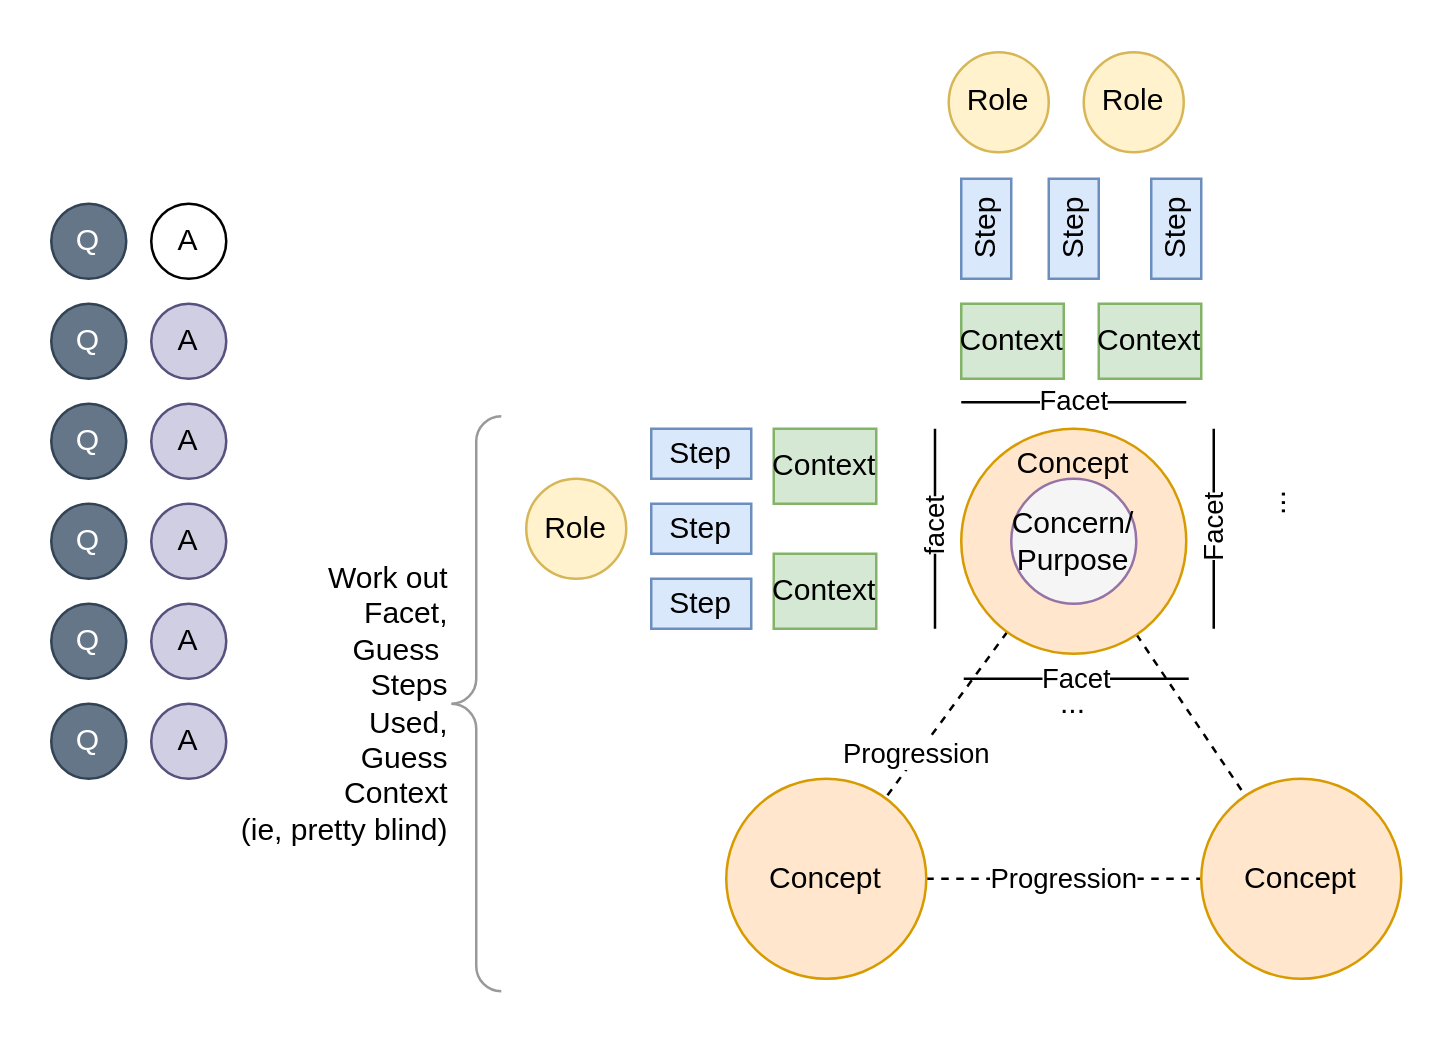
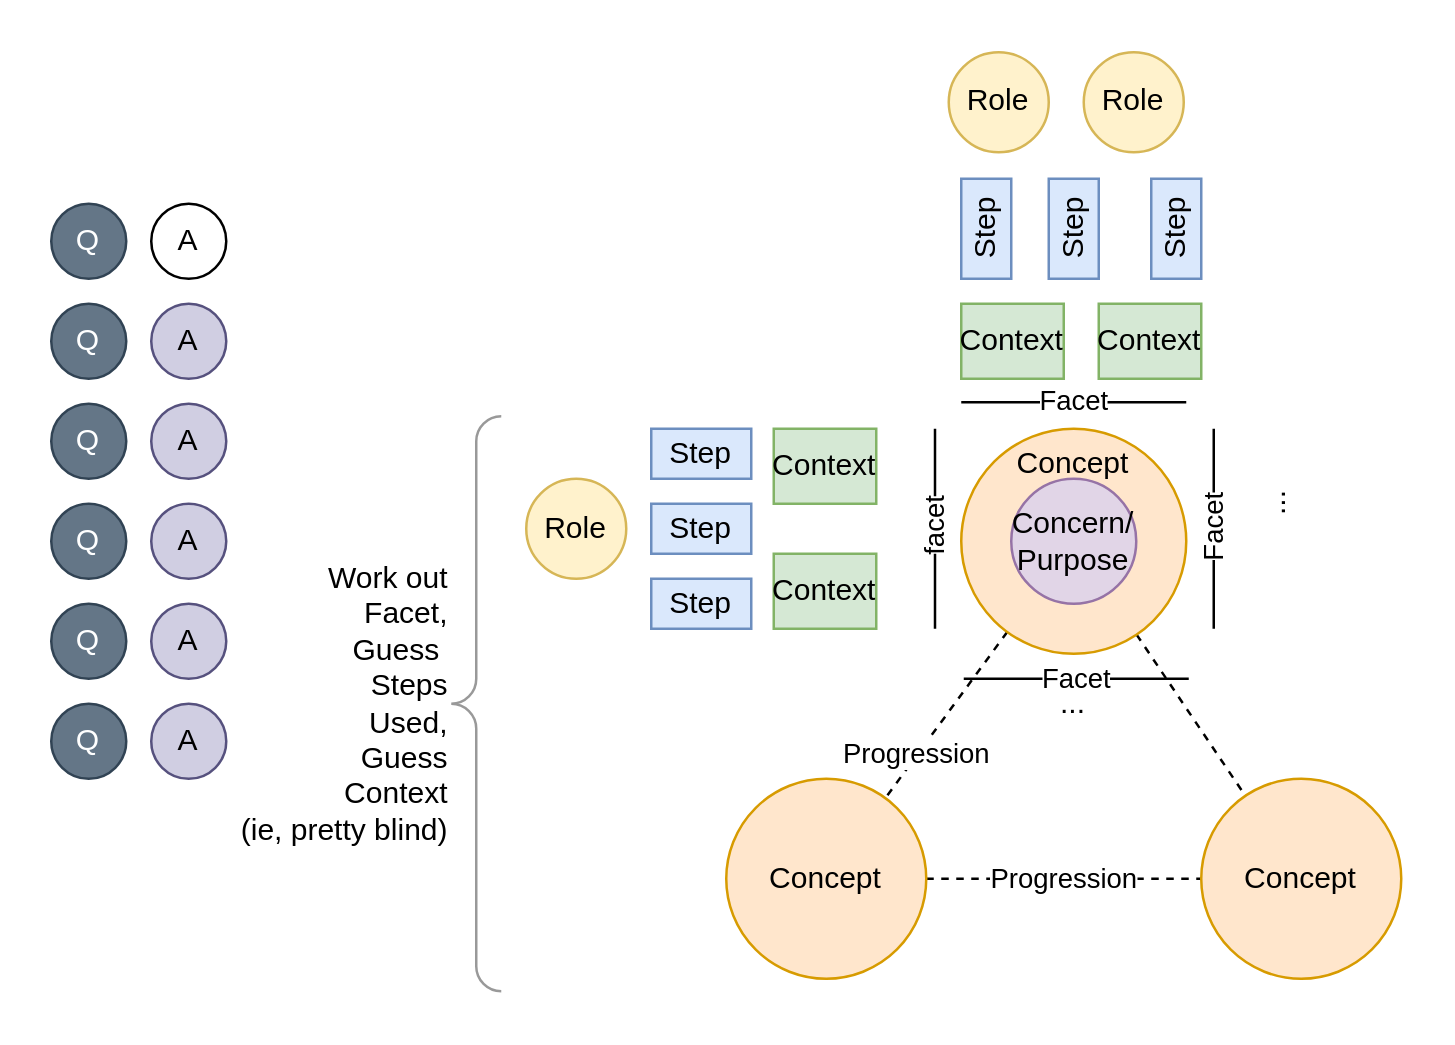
node "Concern/ Purpose": fillcolor #f5f5f5 -> #e1d5e7
